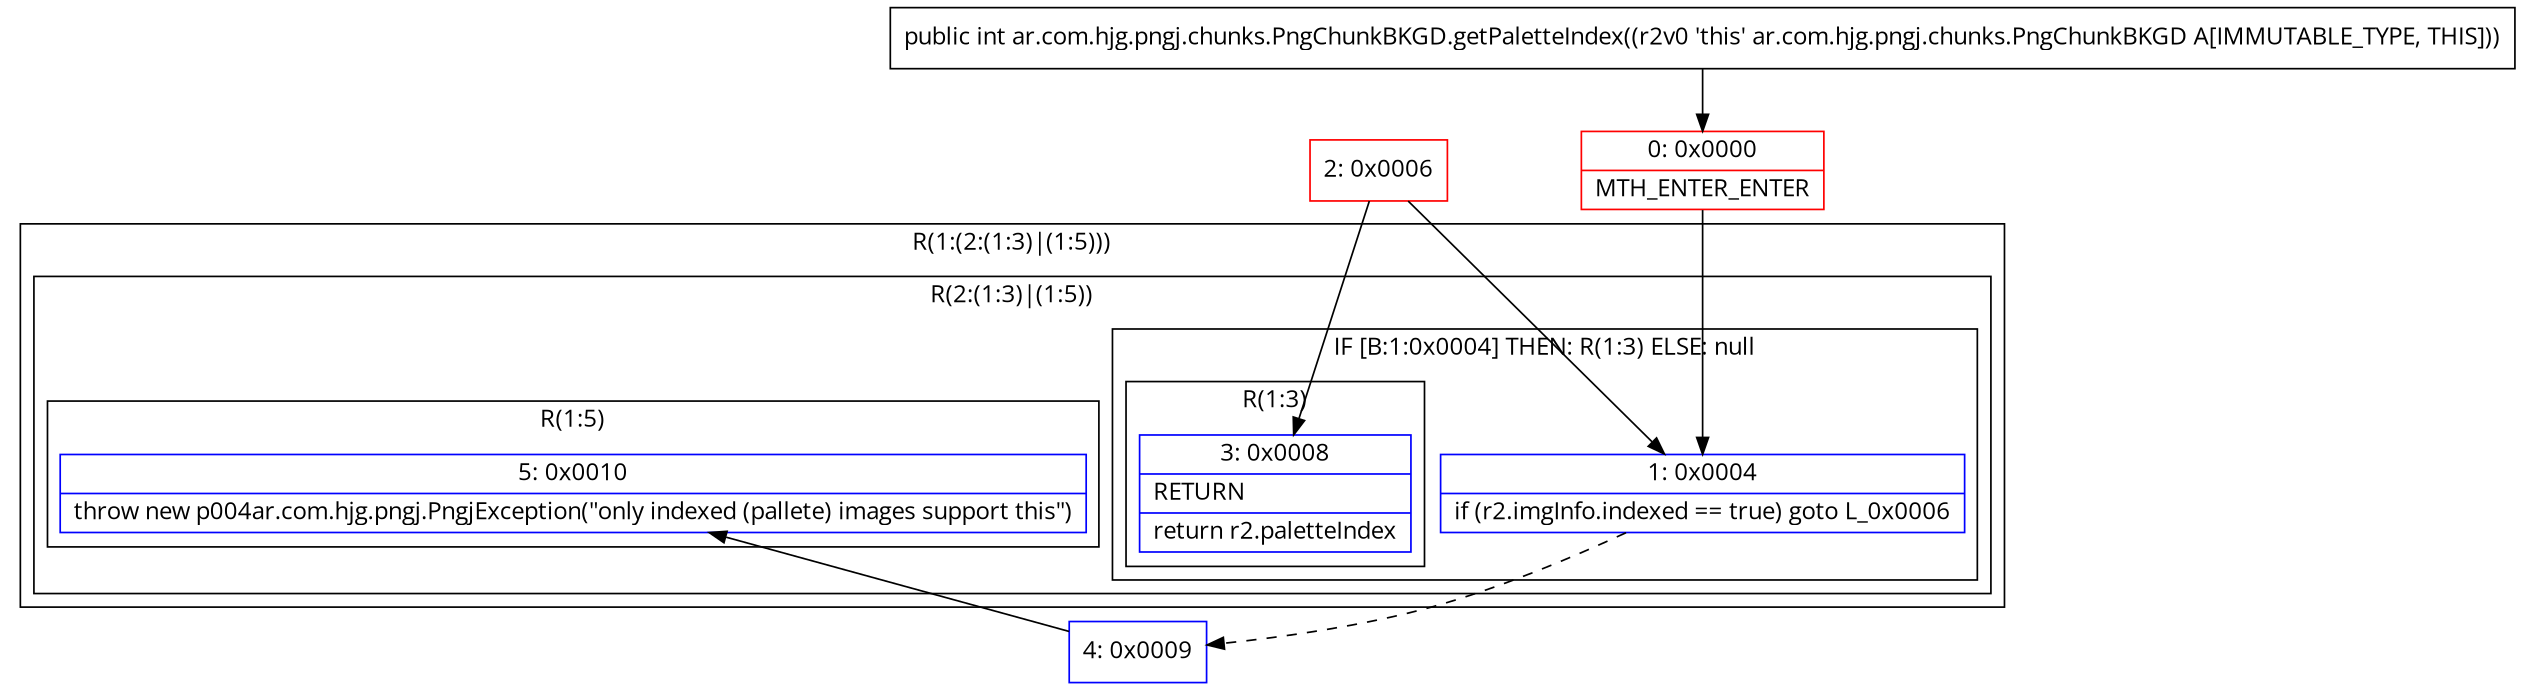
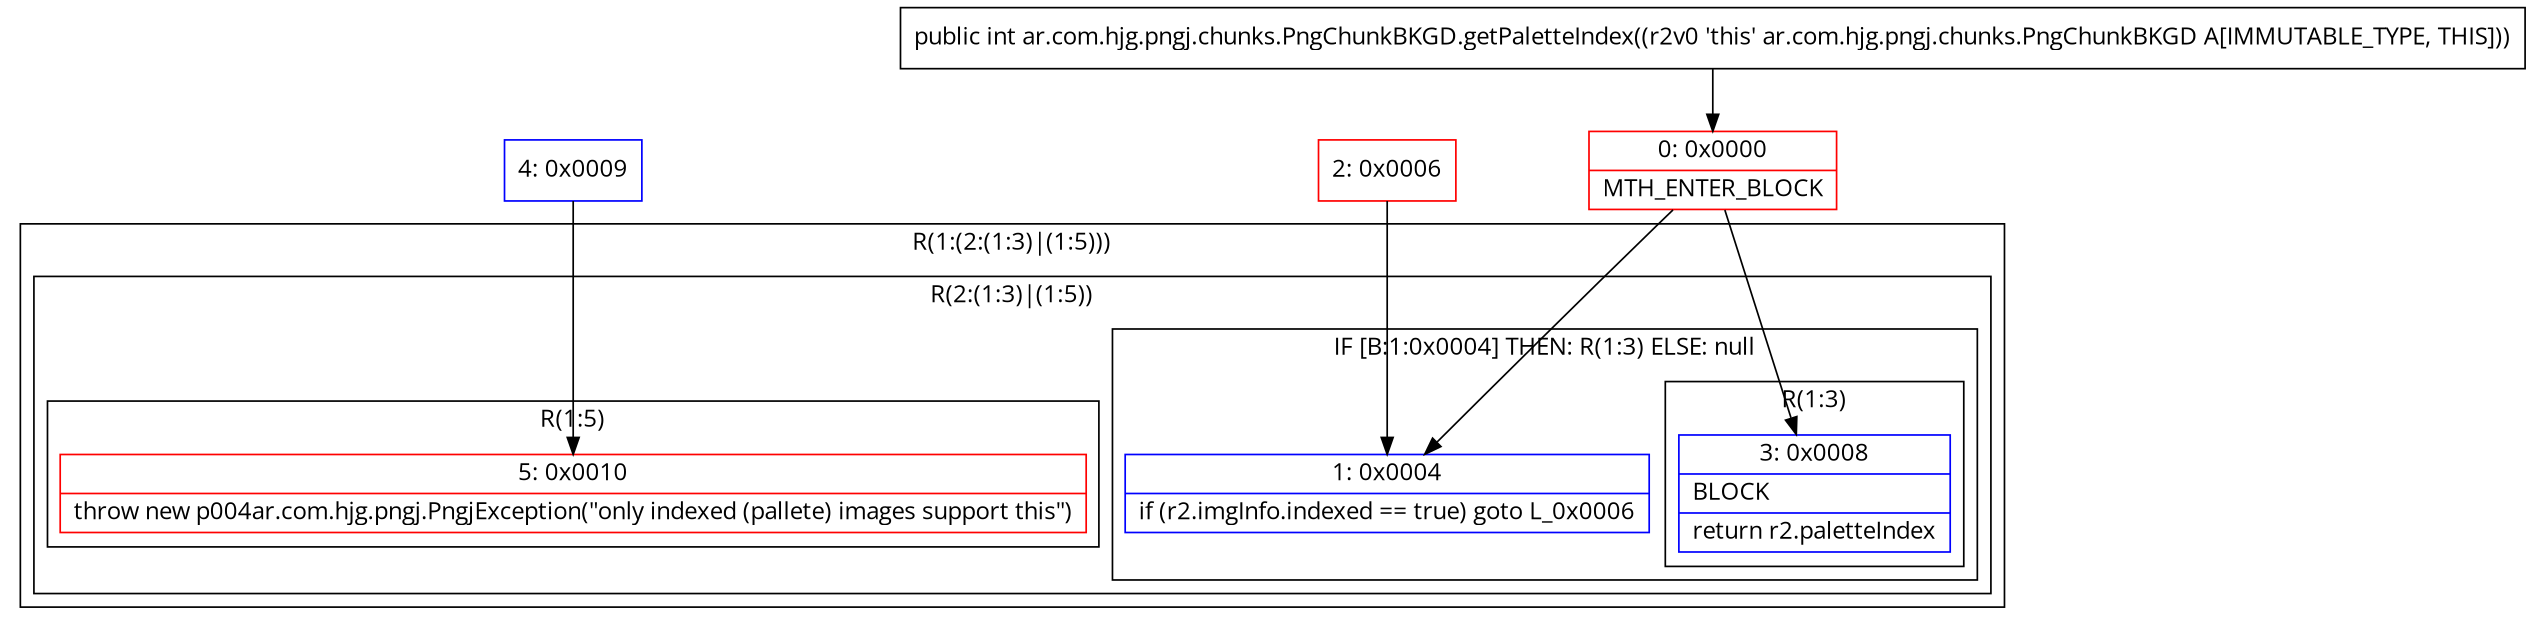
node "0: 0x0000": text "MTH_ENTER_ENTER" -> "MTH_ENTER_BLOCK"
edge "2: 0x0006" -> "3: 0x0008": now "0: 0x0000" -> "3: 0x0008"
node "5: 0x0010": color blue -> red
node "3: 0x0008": text "RETURN" -> "BLOCK"
edge "1: 0x0004" -> "4: 0x0009": removed
